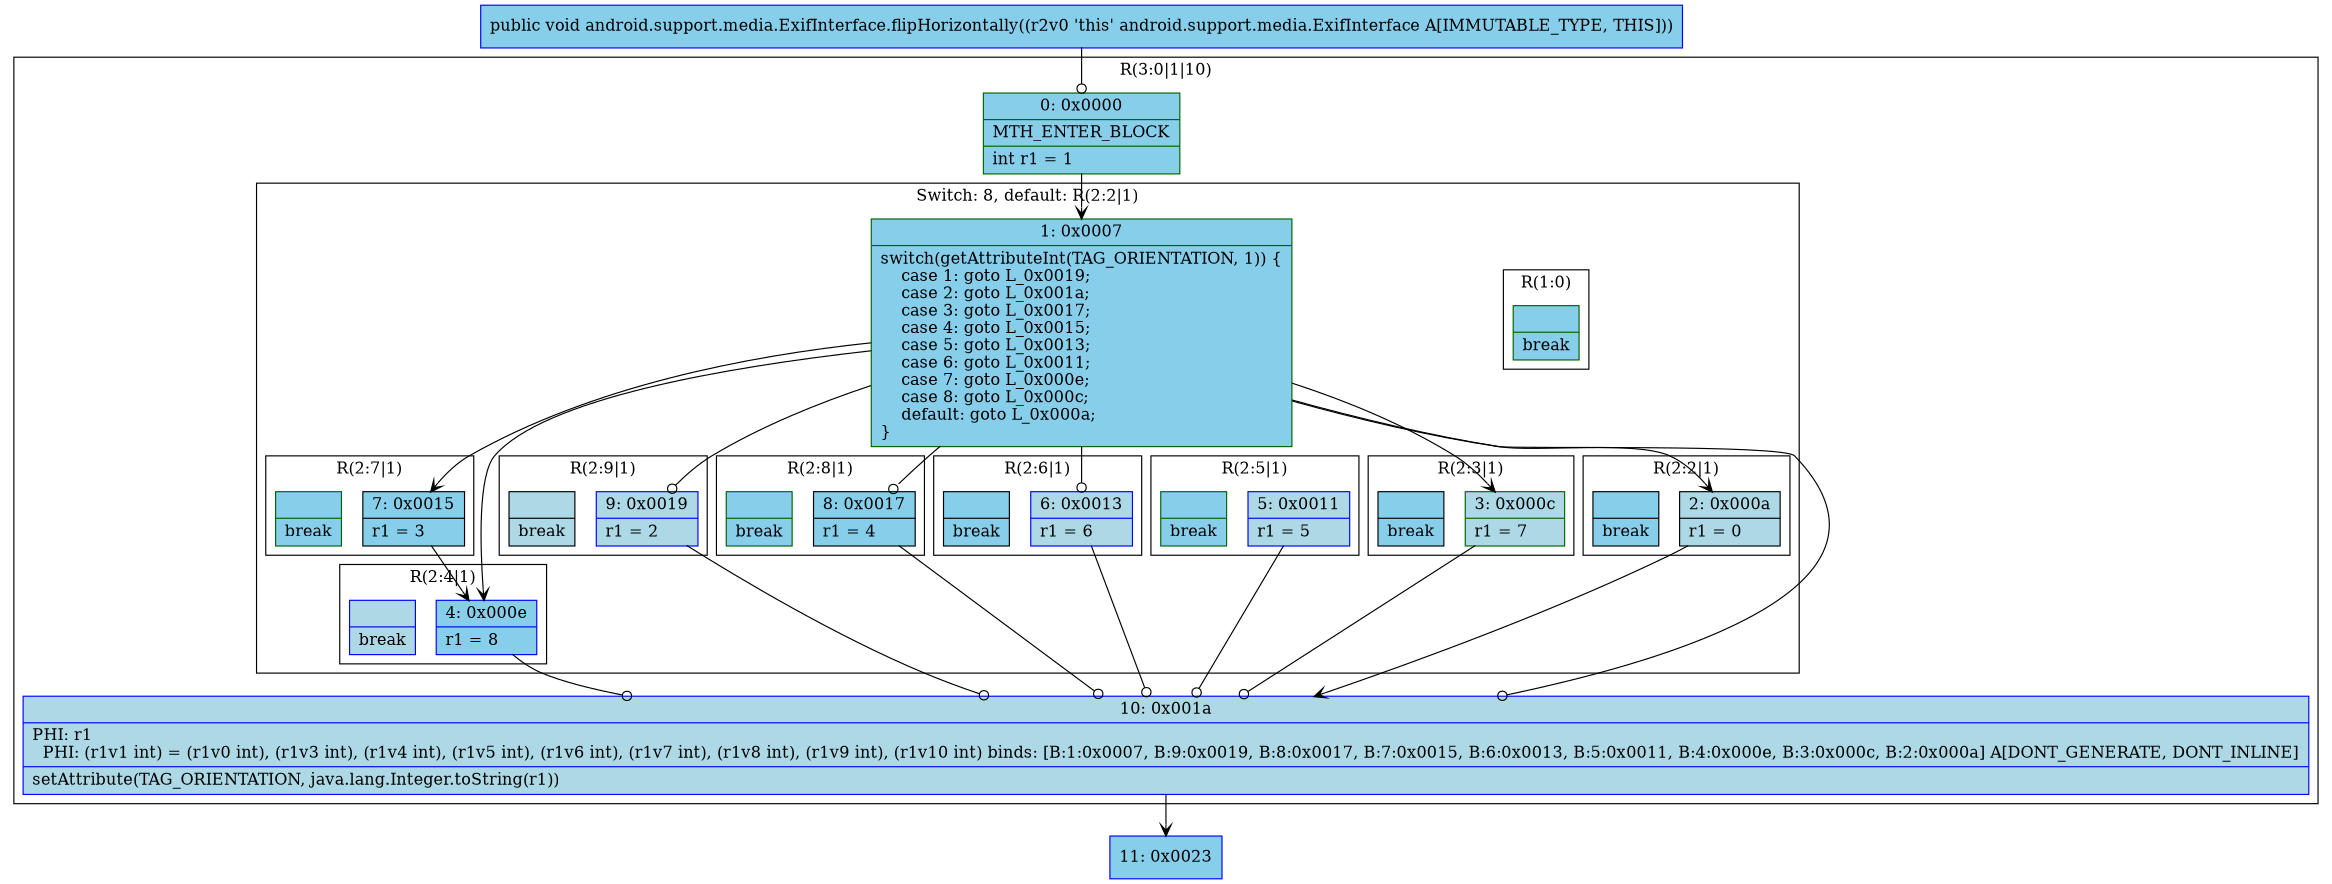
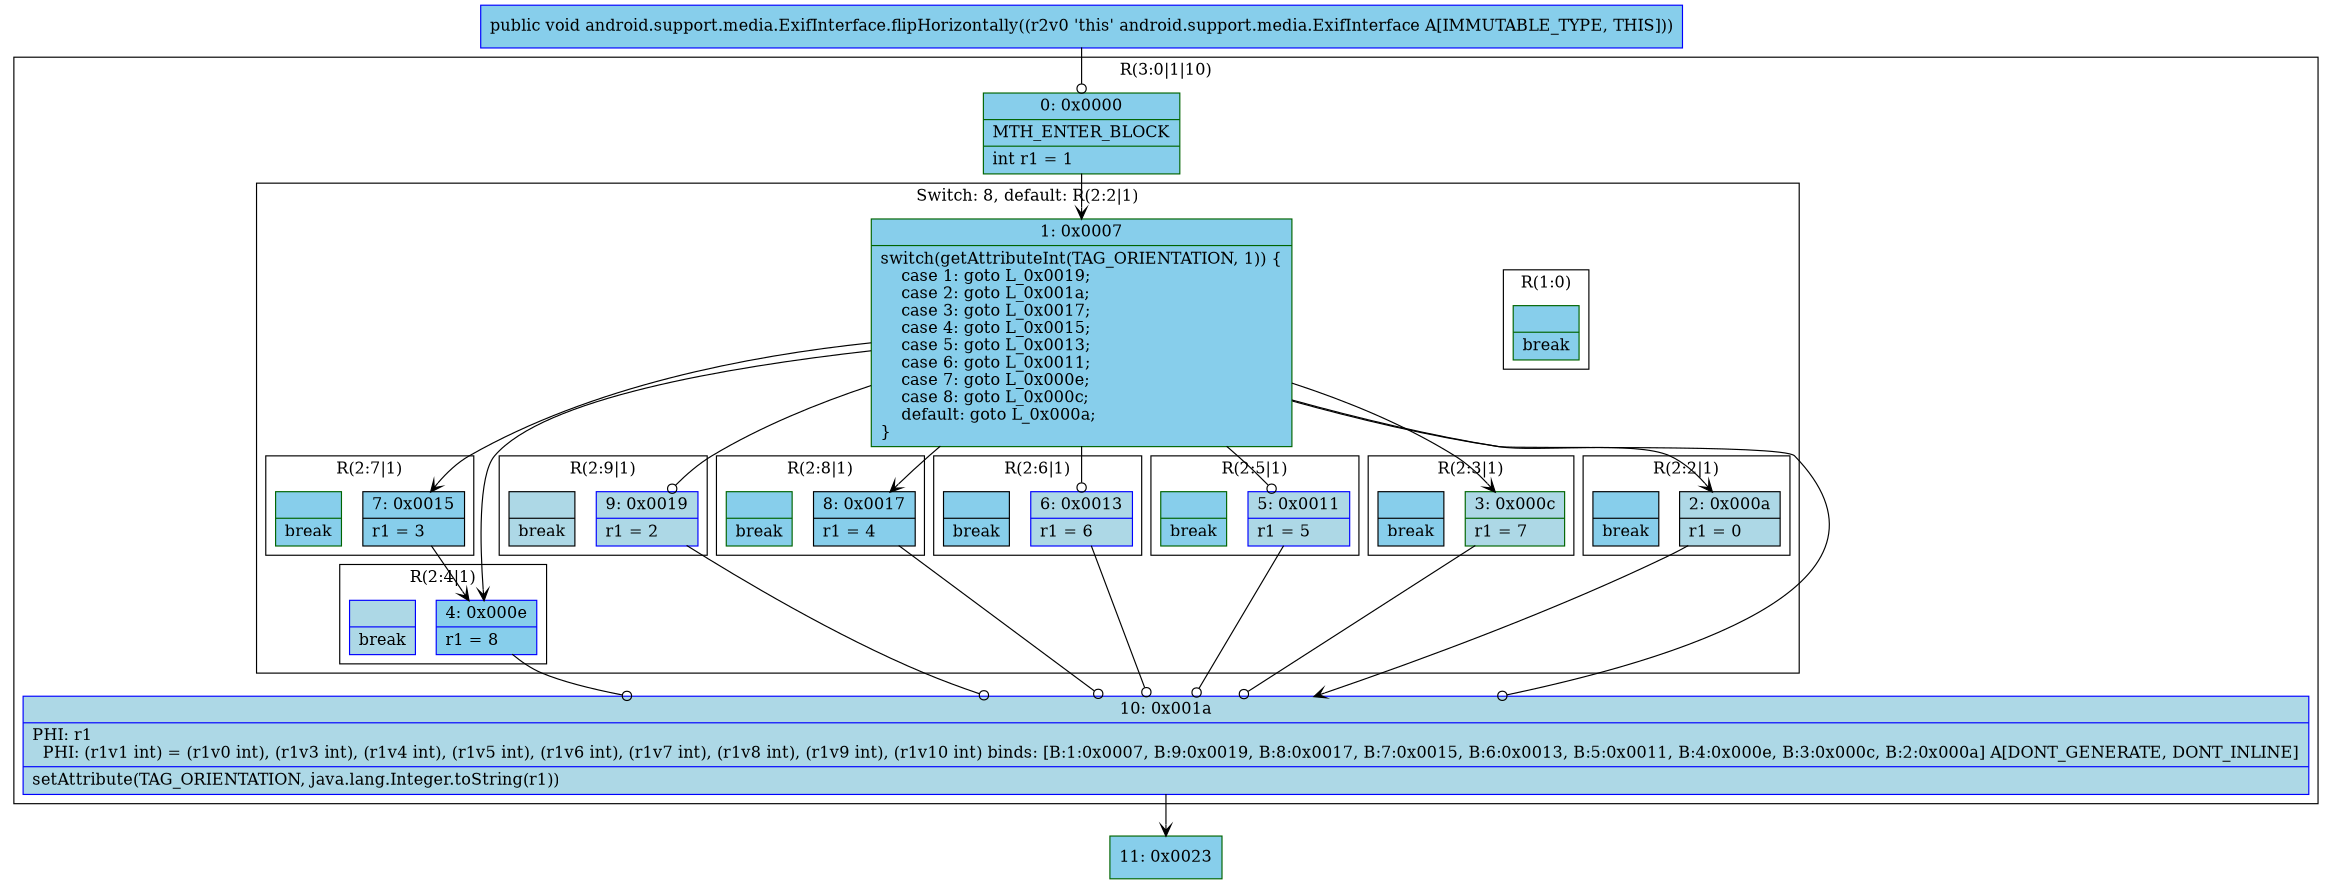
edge "1: 0x0007" -> "5: 0x0011": added
edge "1: 0x0007" -> "8: 0x0017": arrowhead odot -> vee
node "11: 0x0023": color blue -> darkgreen
